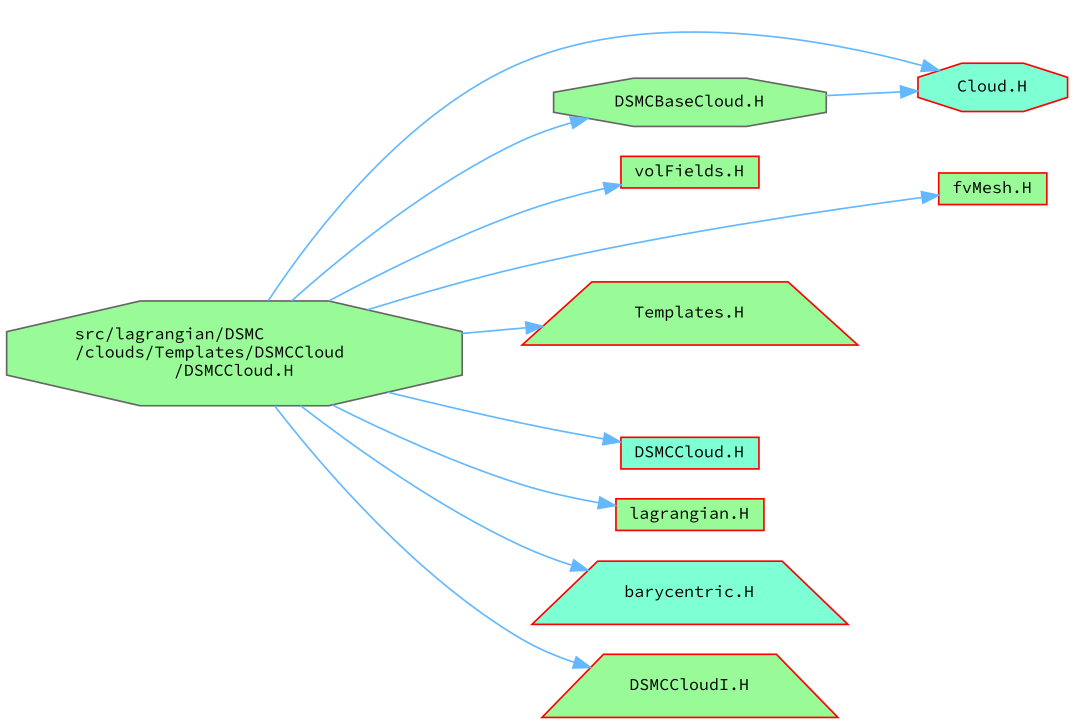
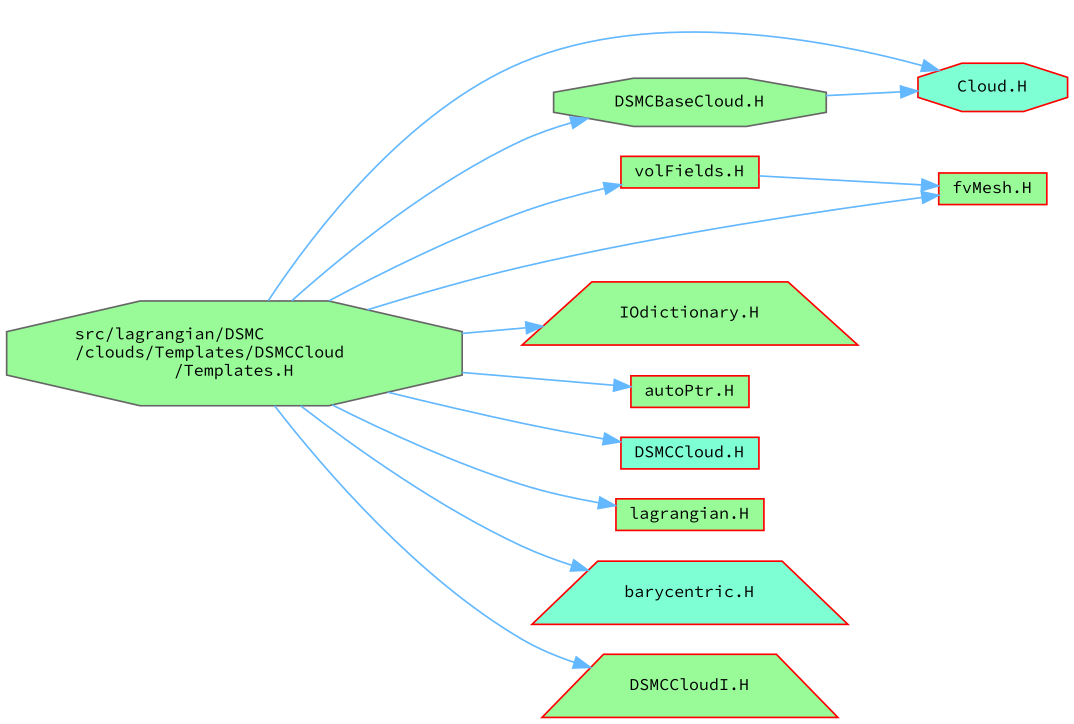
edge "volFields.H" -> "fvMesh.H": added
node "Templates.H": label "Templates.H" -> "IOdictionary.H"
node "src/lagrangian/DSMC /clouds/Templates/DSMCCloud /DSMCCloud.H": label "src/lagrangian/DSMC /clouds/Templates/DSMCCloud /DSMCCloud.H" -> "src/lagrangian/DSMC /clouds/Templates/DSMCCloud /Templates.H"
node "autoPtr.H": added
